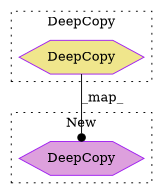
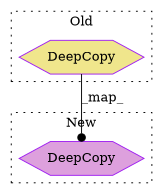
cluster "DeepCopy": label "DeepCopy" -> "Old"
